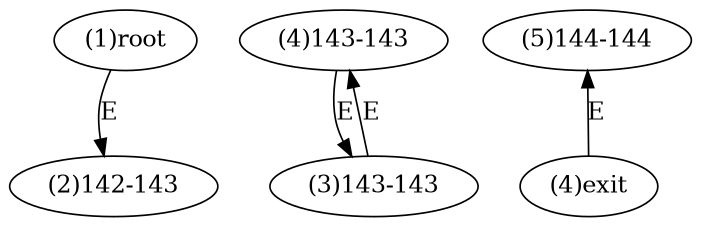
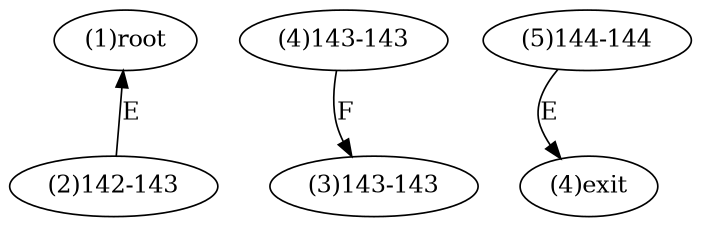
edge "(1)root" -> "(2)142-143": reversed
edge "(4)143-143" -> "(3)143-143": label "E" -> "F"
edge "(3)143-143" -> "(4)143-143": removed, label "E"
edge "(4)exit" -> "(5)144-144": reversed
